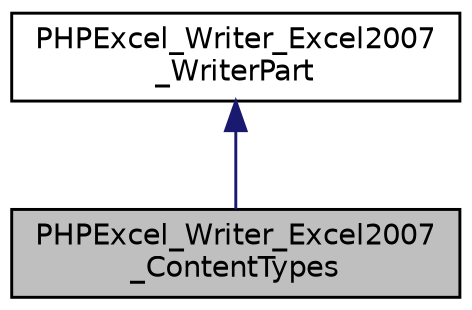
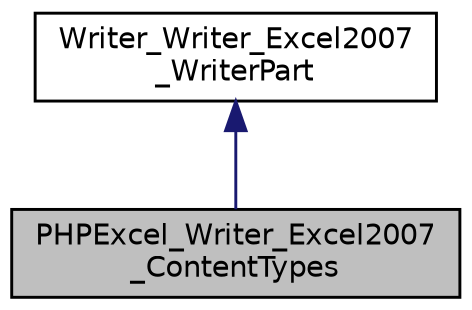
node "PHPExcel_Writer_Excel2007 _WriterPart": label "PHPExcel_Writer_Excel2007 _WriterPart" -> "Writer_Writer_Excel2007 _WriterPart"
